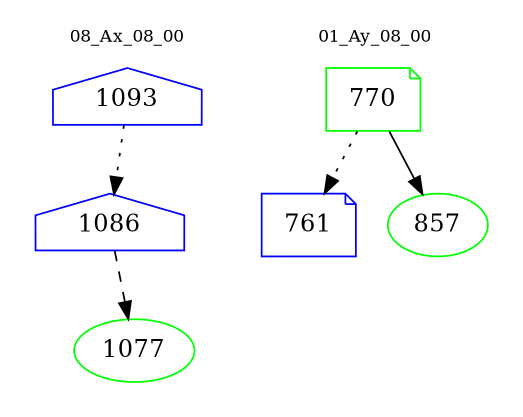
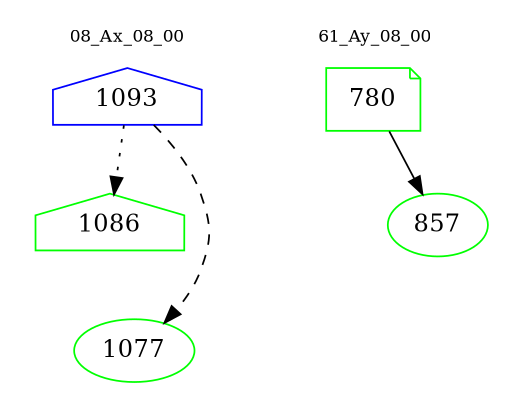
cluster "01_Ay_08_00": label "01_Ay_08_00" -> "61_Ay_08_00"
node "770": label "770" -> "780"
node "1086": color blue -> green
node "761": removed
edge "1086" -> "1077": now "1093" -> "1077"
